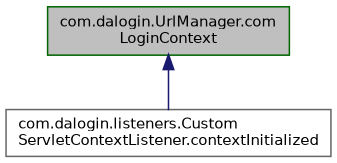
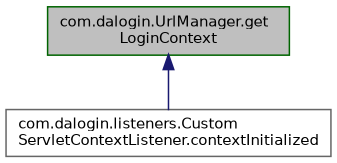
node "com.dalogin.UrlManager.com LoginContext": label "com.dalogin.UrlManager.com LoginContext" -> "com.dalogin.UrlManager.get LoginContext"
